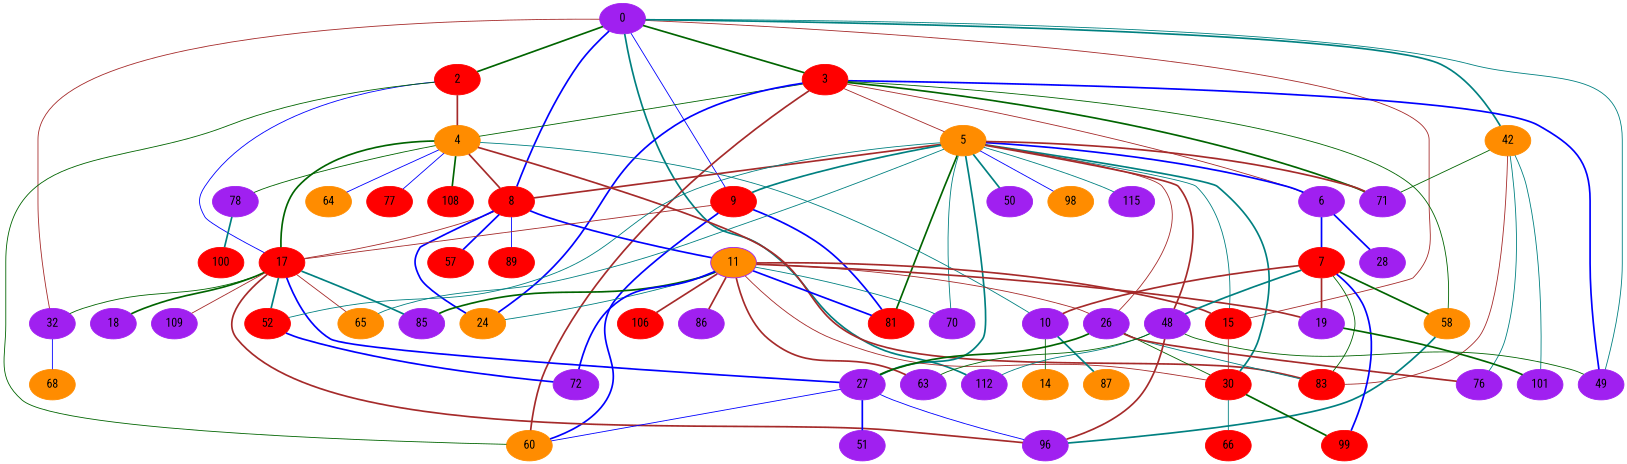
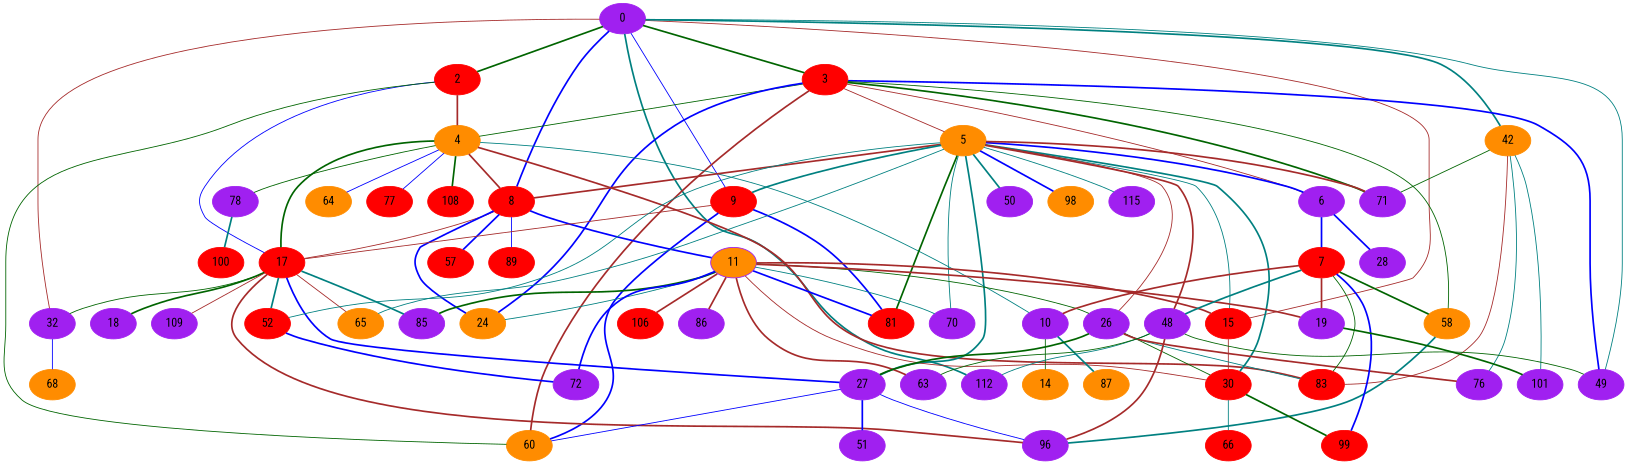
edge "5" -- "98": style solid -> bold
edge "11" -- "26": color brown -> darkgreen
